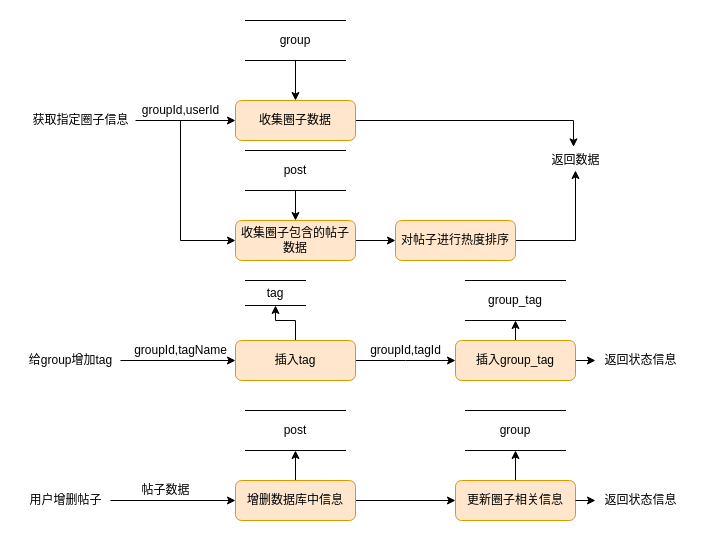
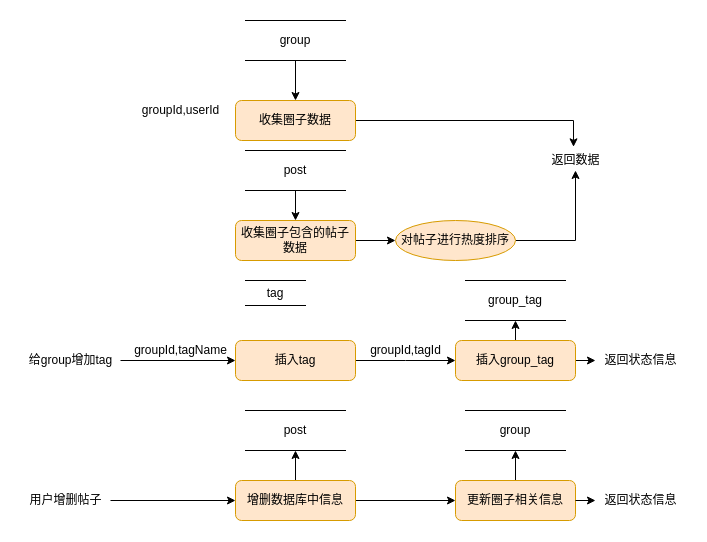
node "获取指定圈子信息": removed
edge "获取指定圈子信息" -> "收集圈子数据": removed
edge "groupId,userId" -> "收集圈子包含的帖子数据": removed
node "对帖子进行热度排序": shape rounded rectangle -> ellipse
edge "插入tag" -> "tag": removed
node "帖子数据": removed
